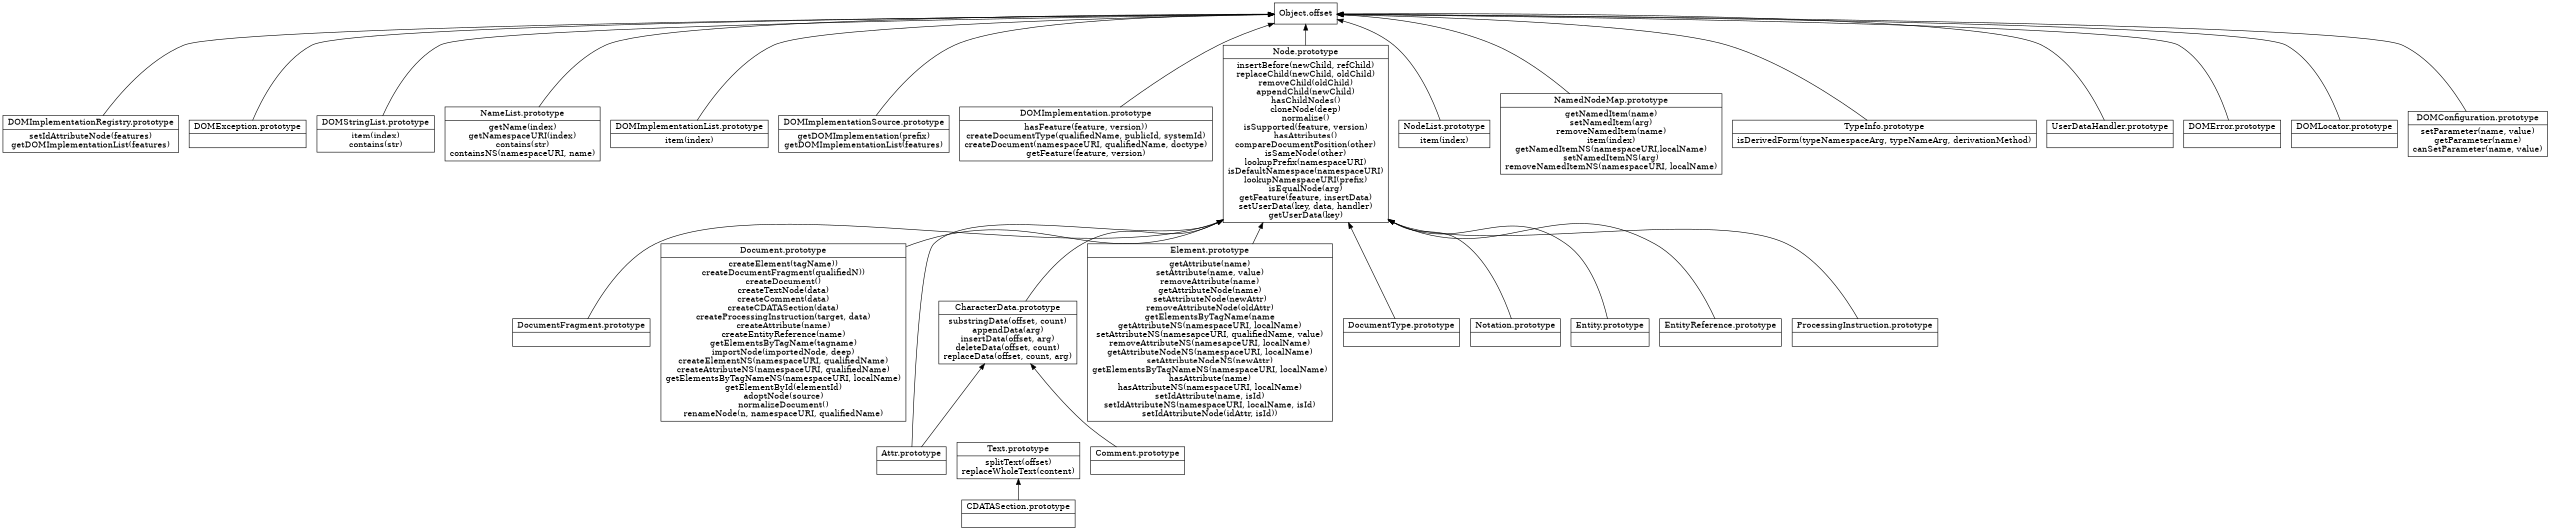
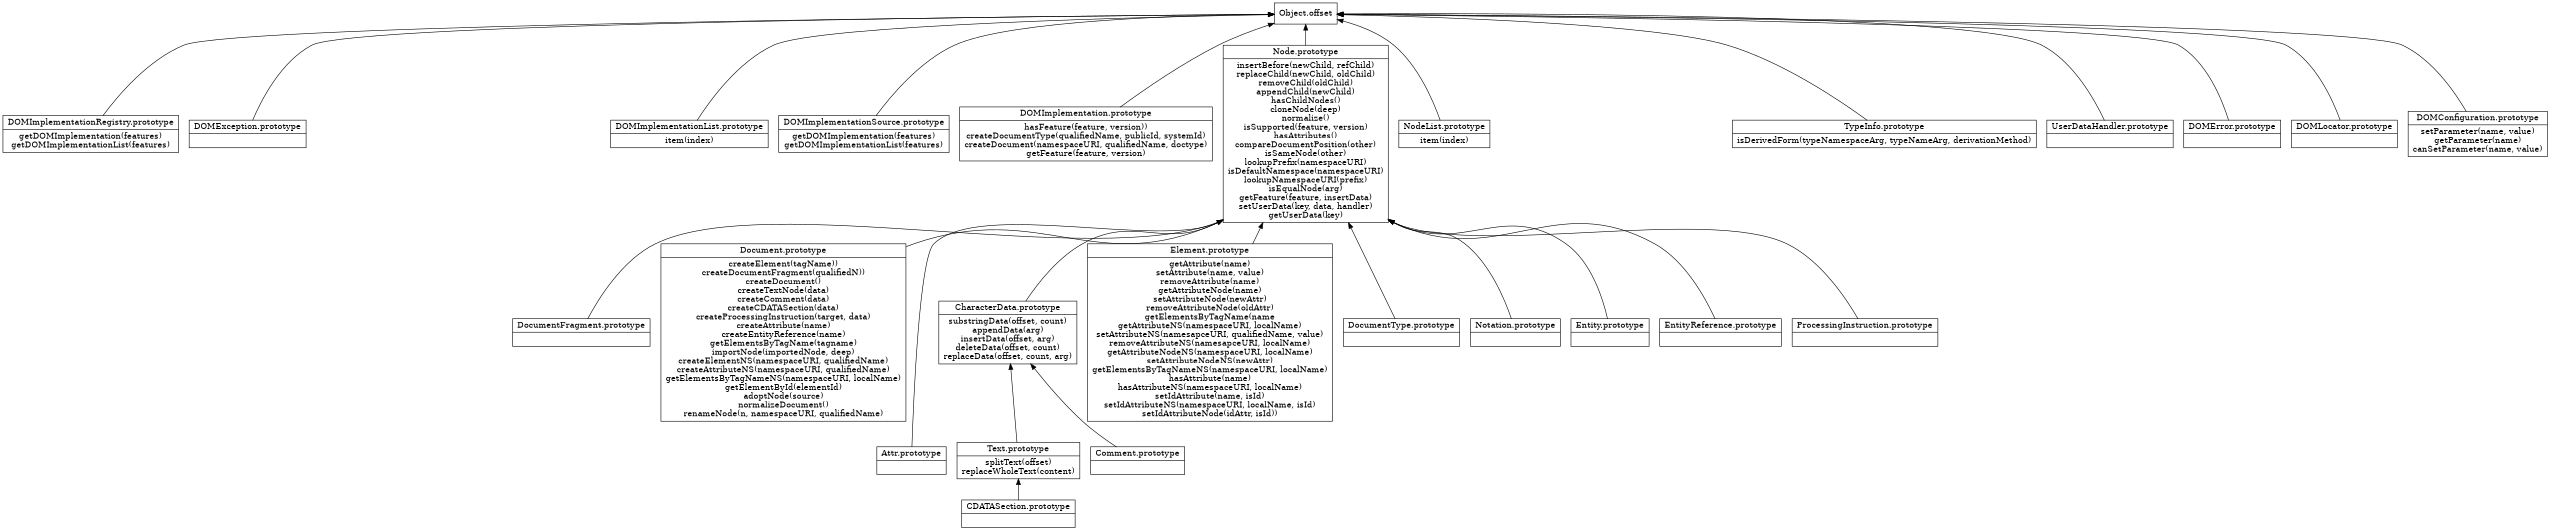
node "DOMStringList.prototype": removed
node "NameList.prototype": removed
node "NamedNodeMap.prototype": removed
node "DOMImplementationRegistry.prototype": text "setIdAttributeNode(features)" -> "getDOMImplementation(features)"
node "DOMImplementationSource.prototype": text "getDOMImplementation(prefix)" -> "getDOMImplementation(features)"
edge "Attr.prototype" -> "CharacterData.prototype": now "Text.prototype" -> "CharacterData.prototype"
